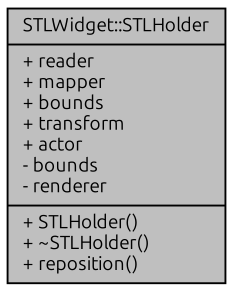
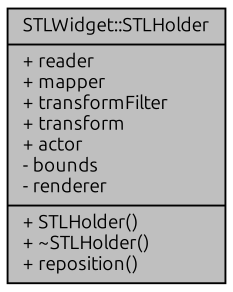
node "STLWidget::STLHolder": text "+ bounds" -> "+ transformFilter"
